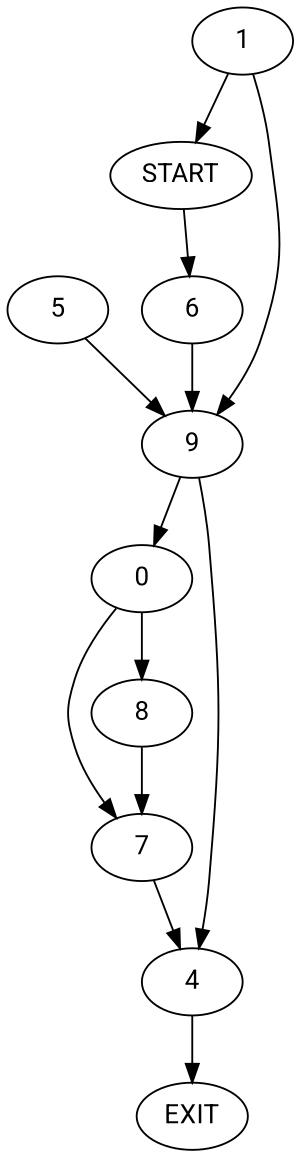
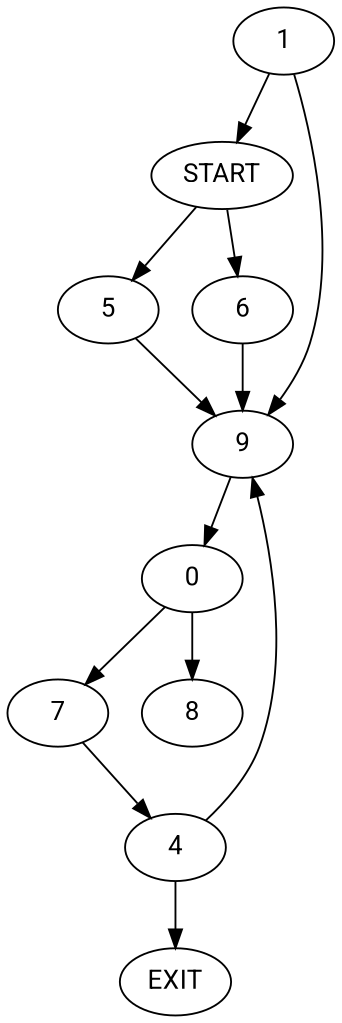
edge "START" -> "5": added
edge "9" -> "4": reversed
edge "8" -> "7": removed
